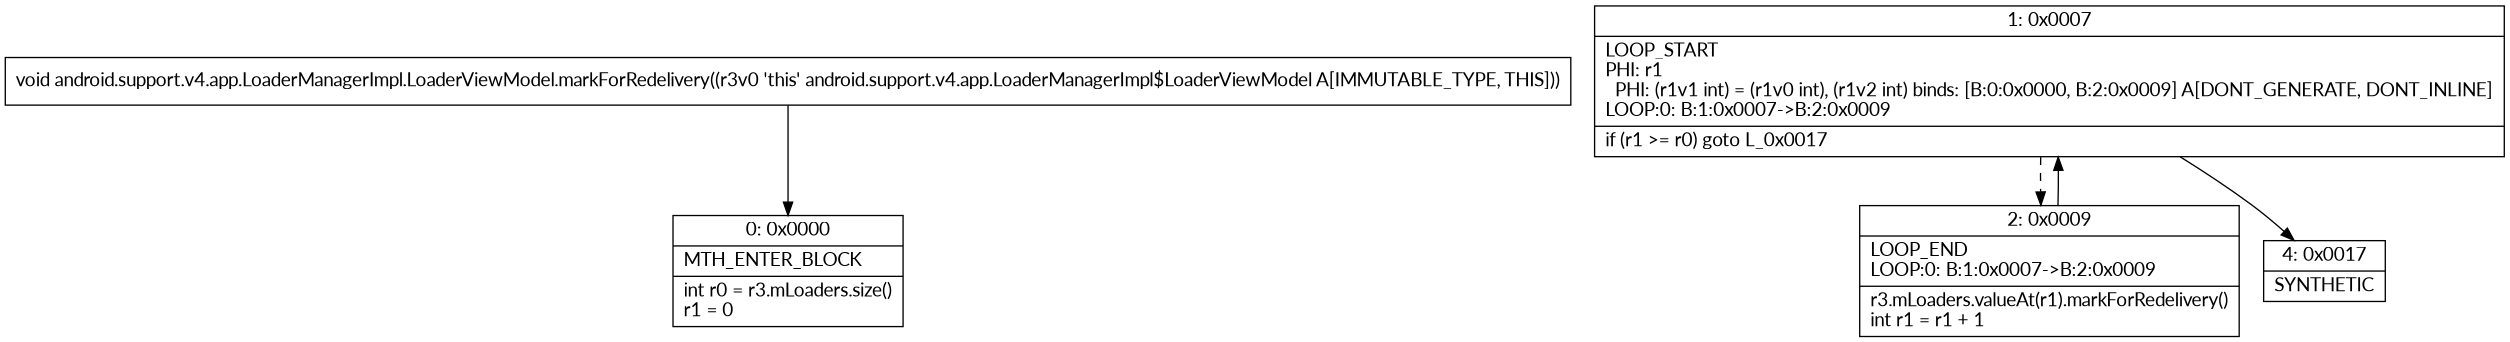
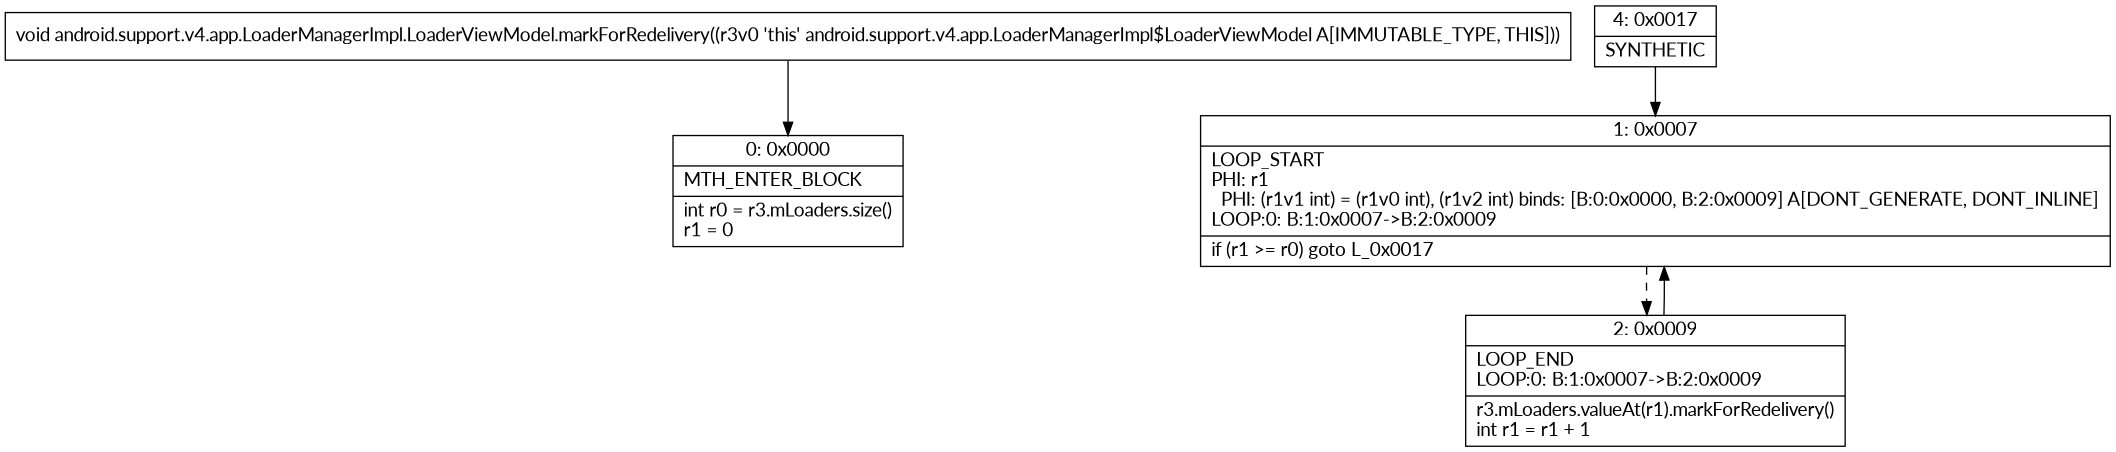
edge "1: 0x0007" -> "4: 0x0017": reversed
